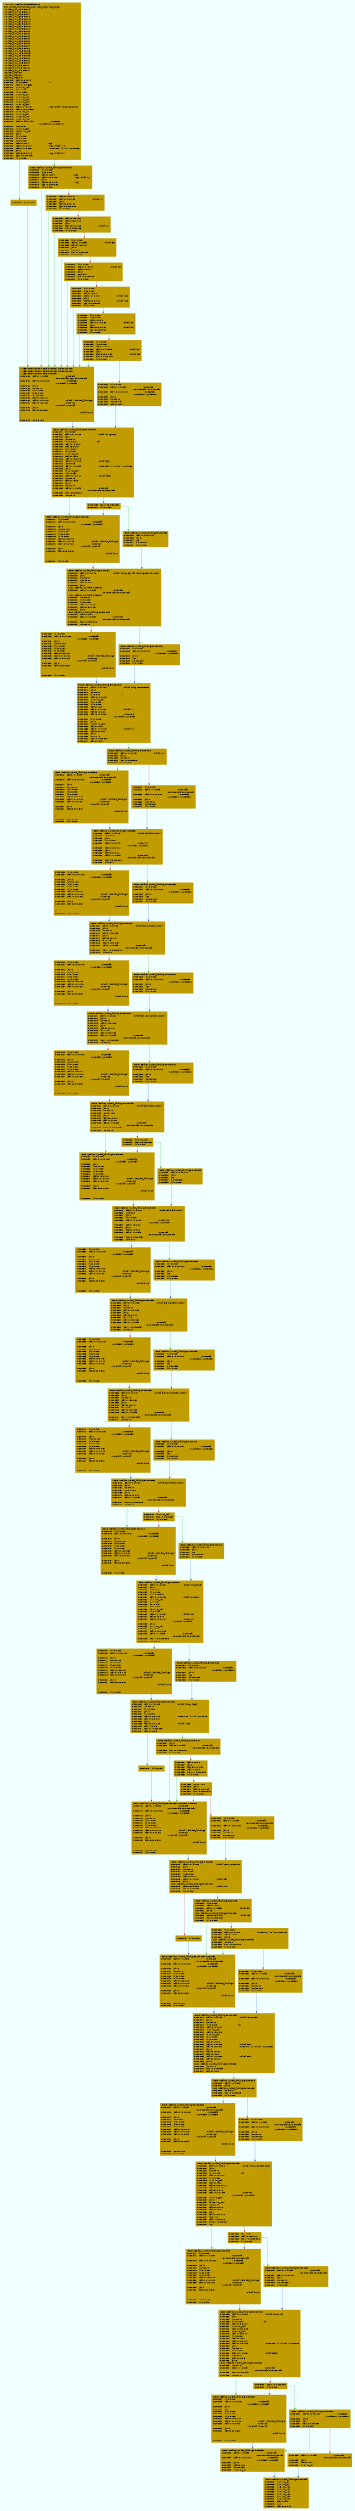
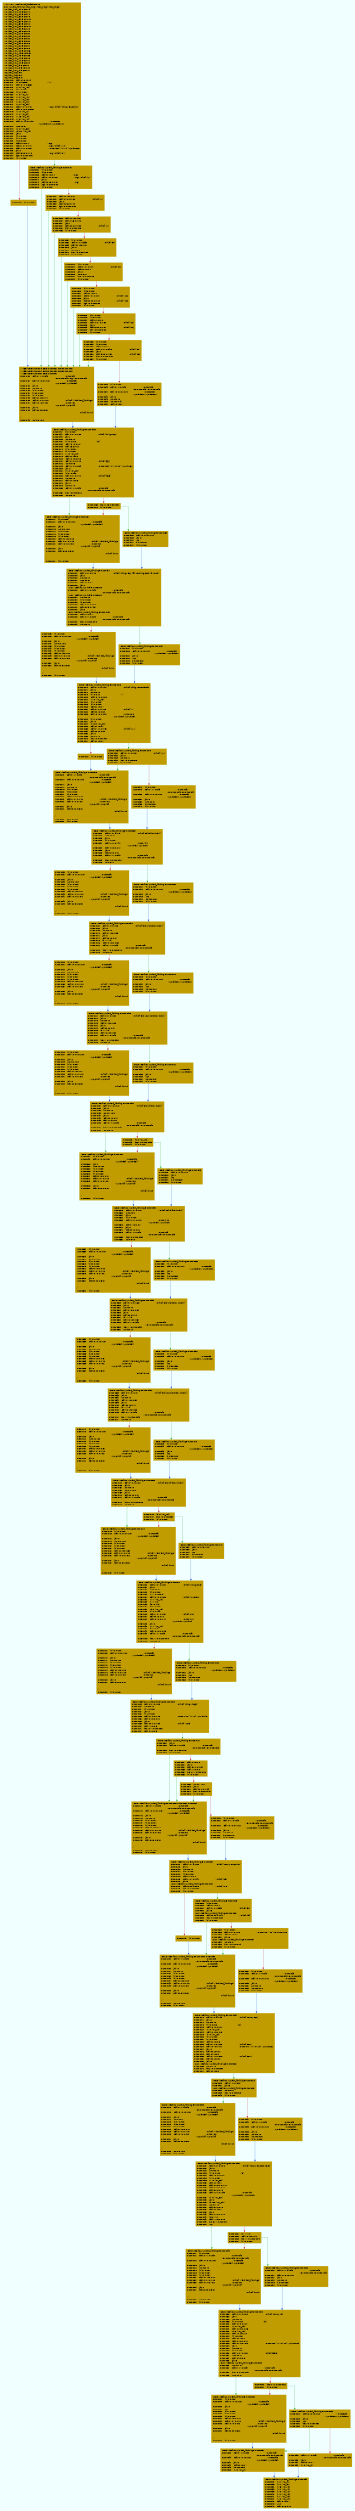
node "0x80010368      lui v0, 0x8001": added
node "0x8001076c      lui v0, 0x8001": removed
